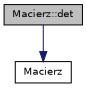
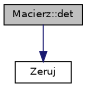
node "Macierz": label "Macierz" -> "Zeruj"
